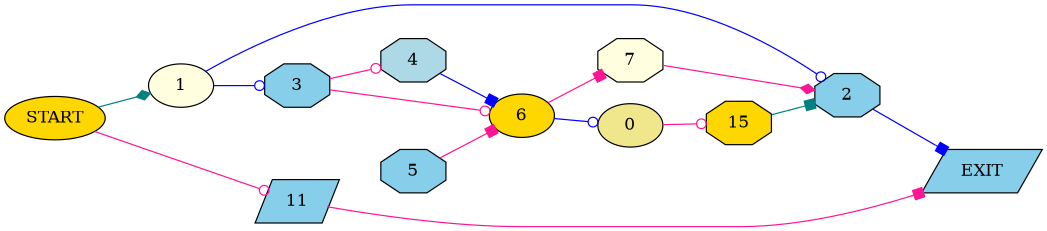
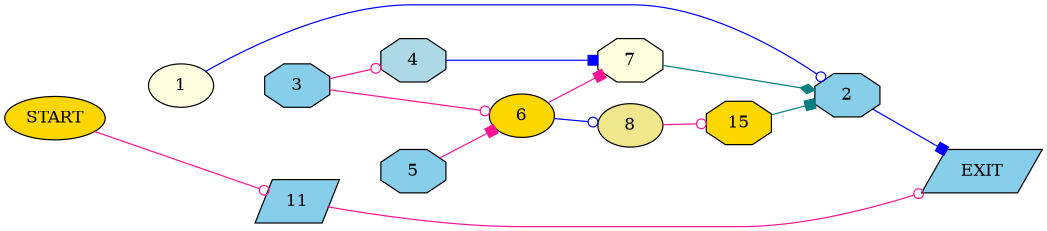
edge "7" -> "2": color deeppink -> teal
edge "4" -> "6": now "4" -> "7"
edge "1" -> "3": removed
edge "START" -> "1": removed
node "0": label "0" -> "8"
edge "11" -> "EXIT": arrowhead box -> odot
